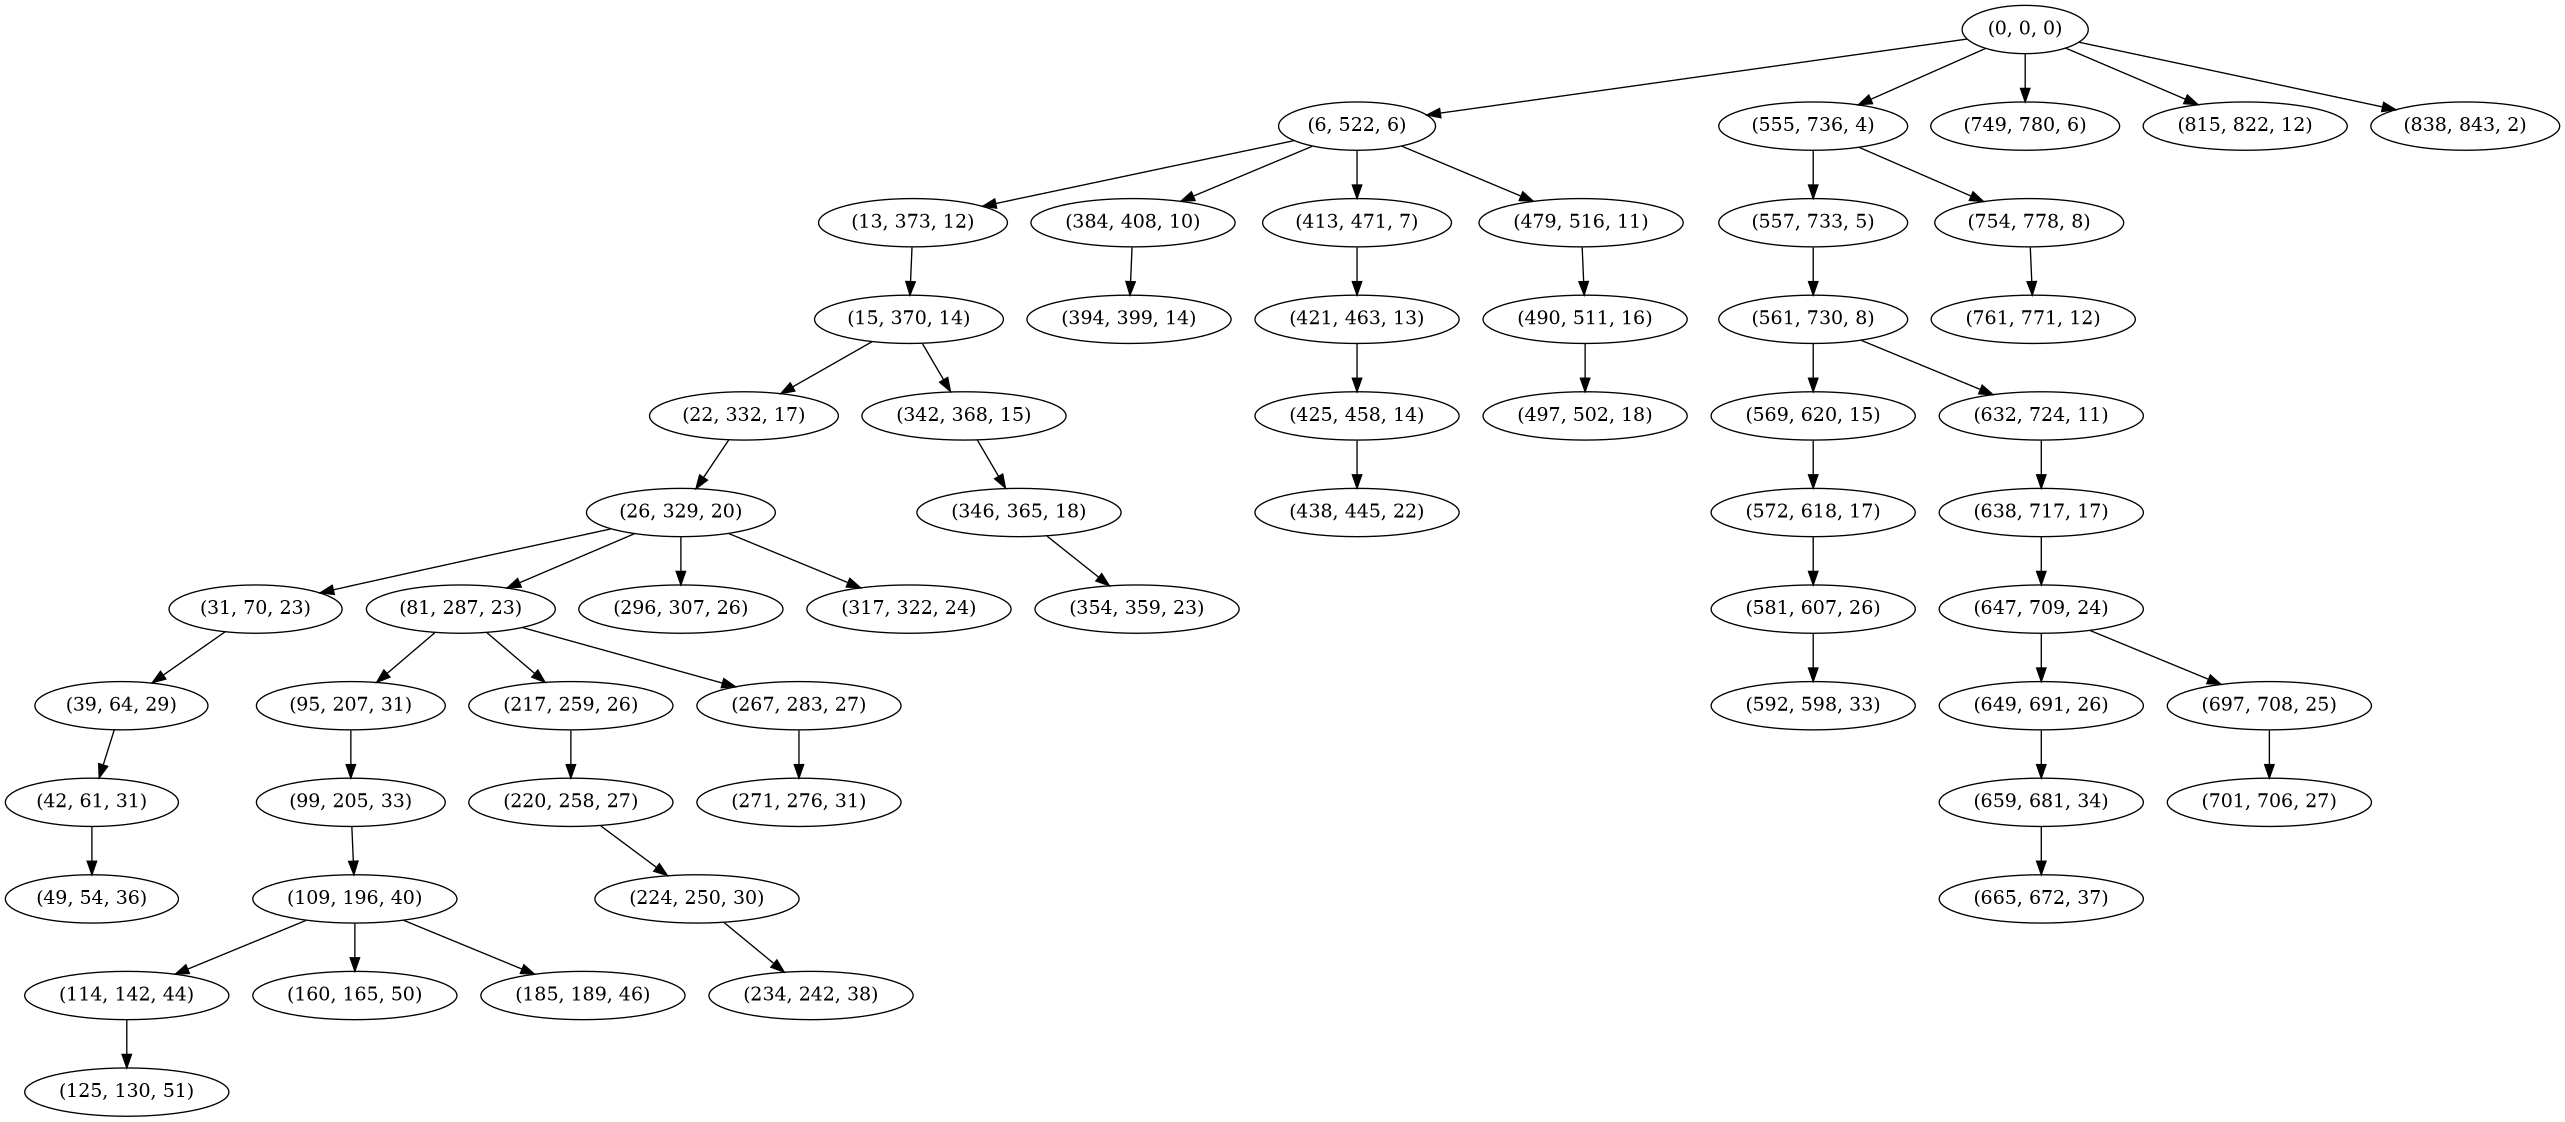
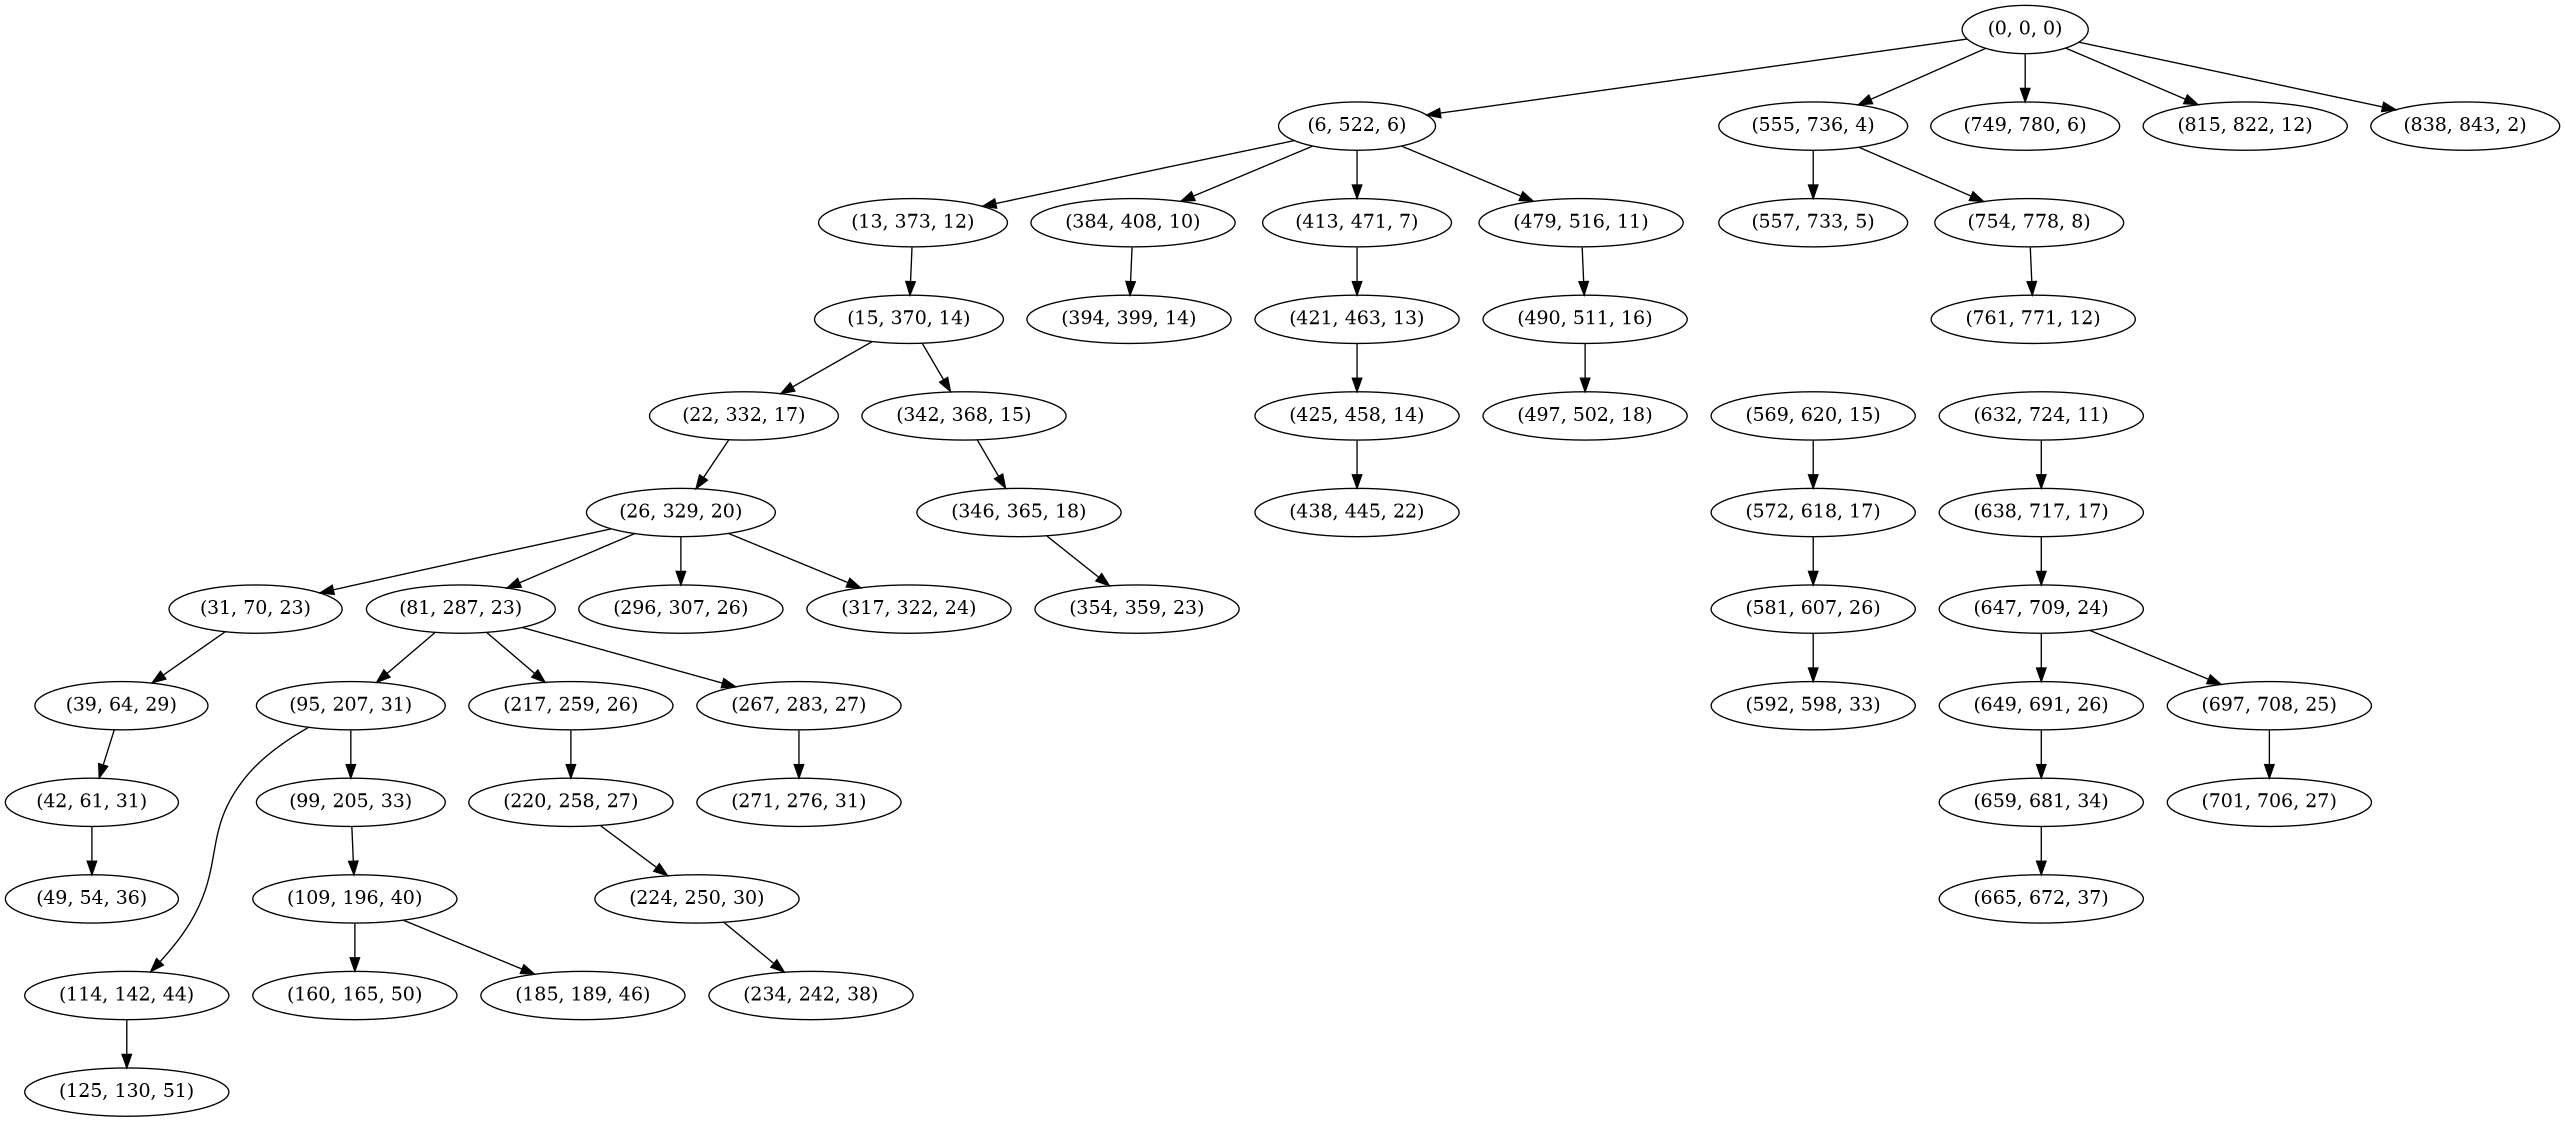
node "(561, 730, 8)": removed
edge "(109, 196, 40)" -> "(114, 142, 44)": now "(95, 207, 31)" -> "(114, 142, 44)"
